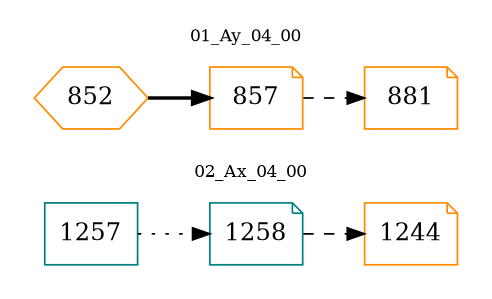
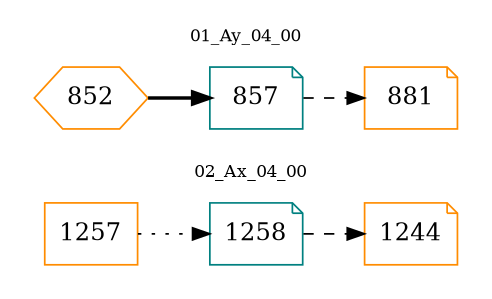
node "857": color darkorange -> teal
node "1257": color teal -> darkorange
